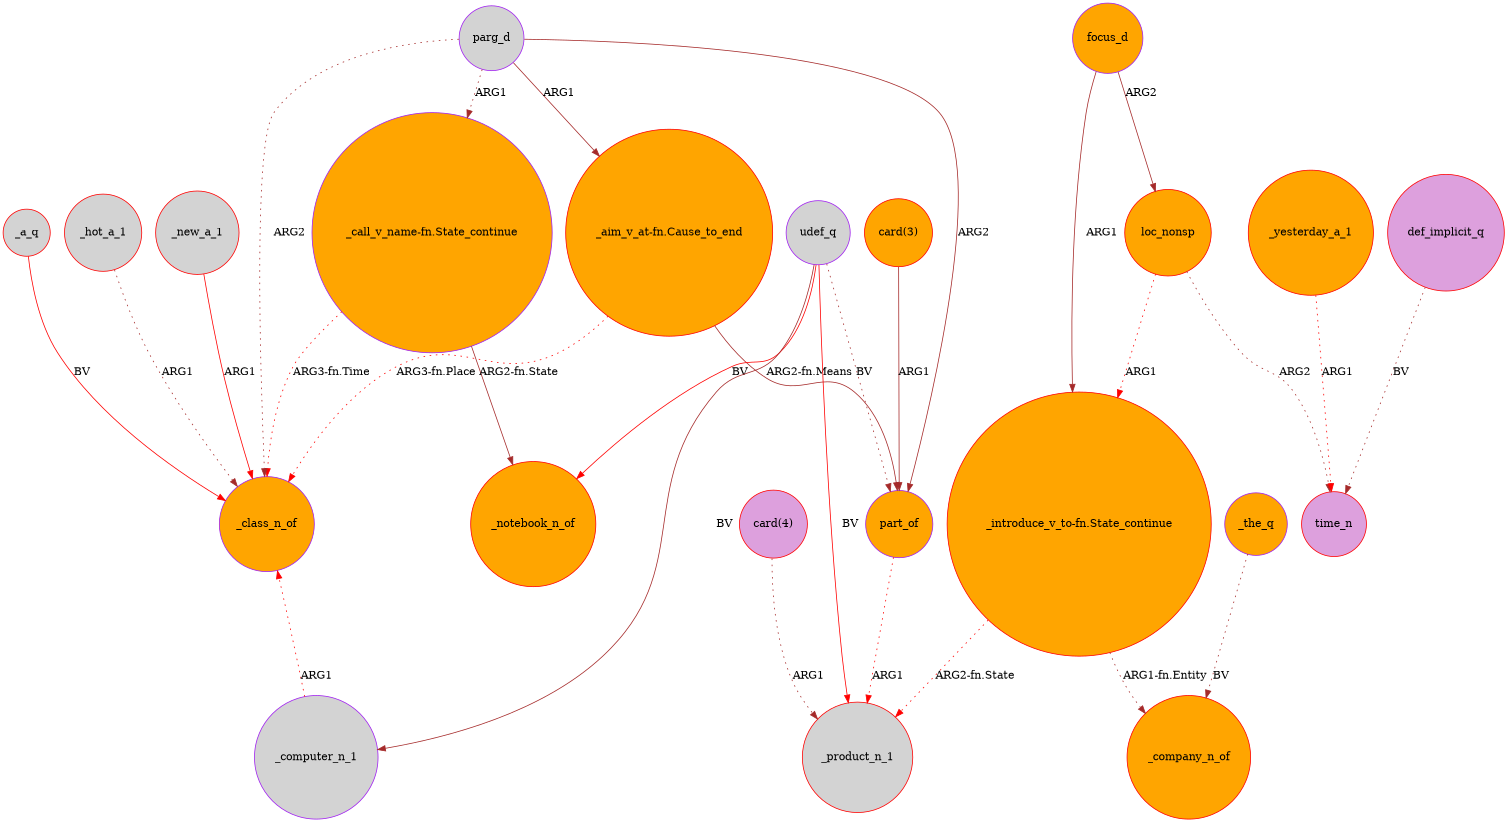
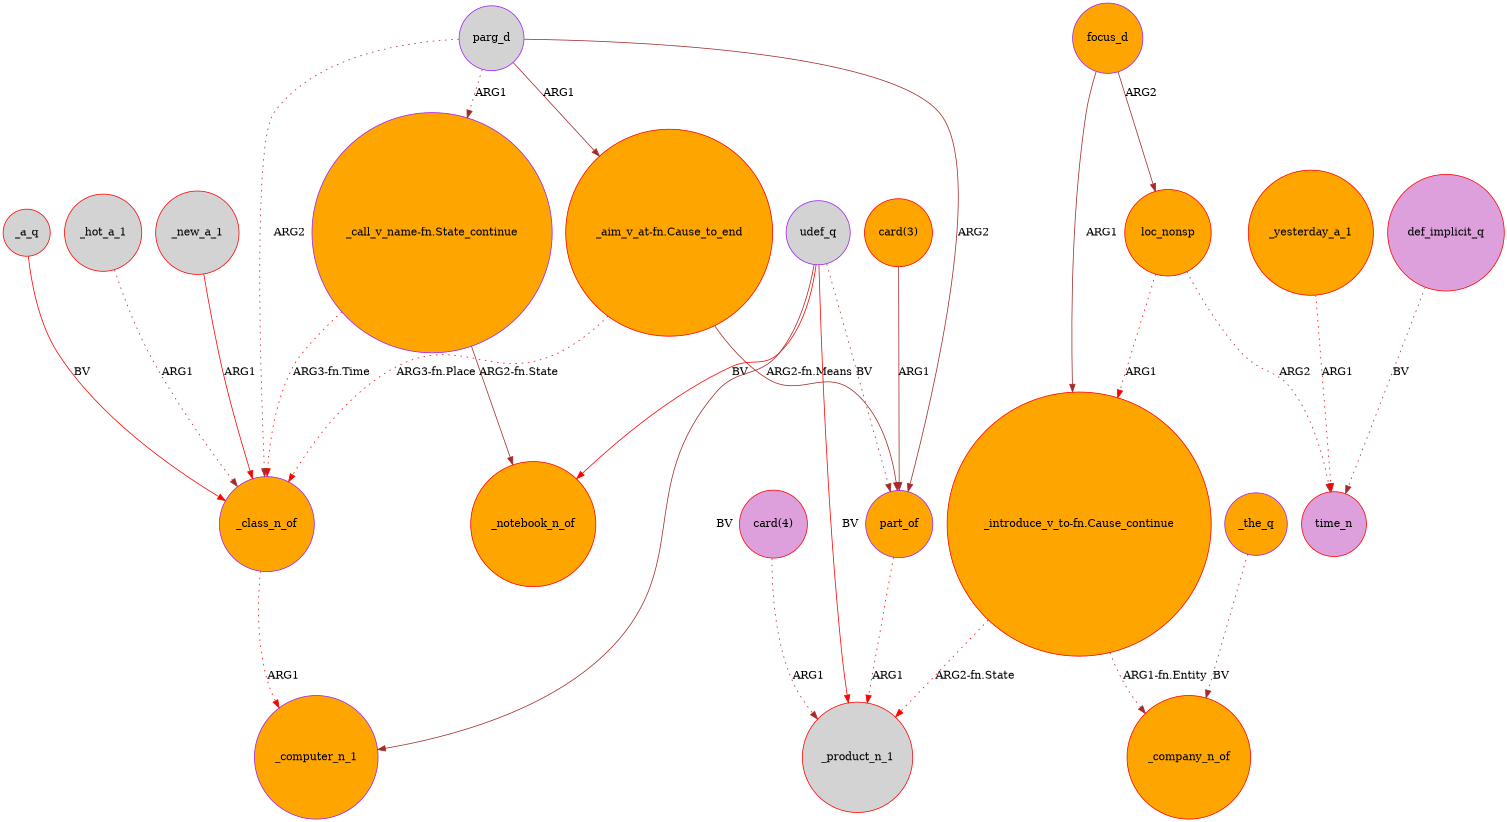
node "_introduce_v_to-fn.State_continue": label "_introduce_v_to-fn.State_continue" -> "_introduce_v_to-fn.Cause_continue"
edge "_computer_n_1" -> "_class_n_of": reversed
node "_computer_n_1": fillcolor lightgrey -> orange
